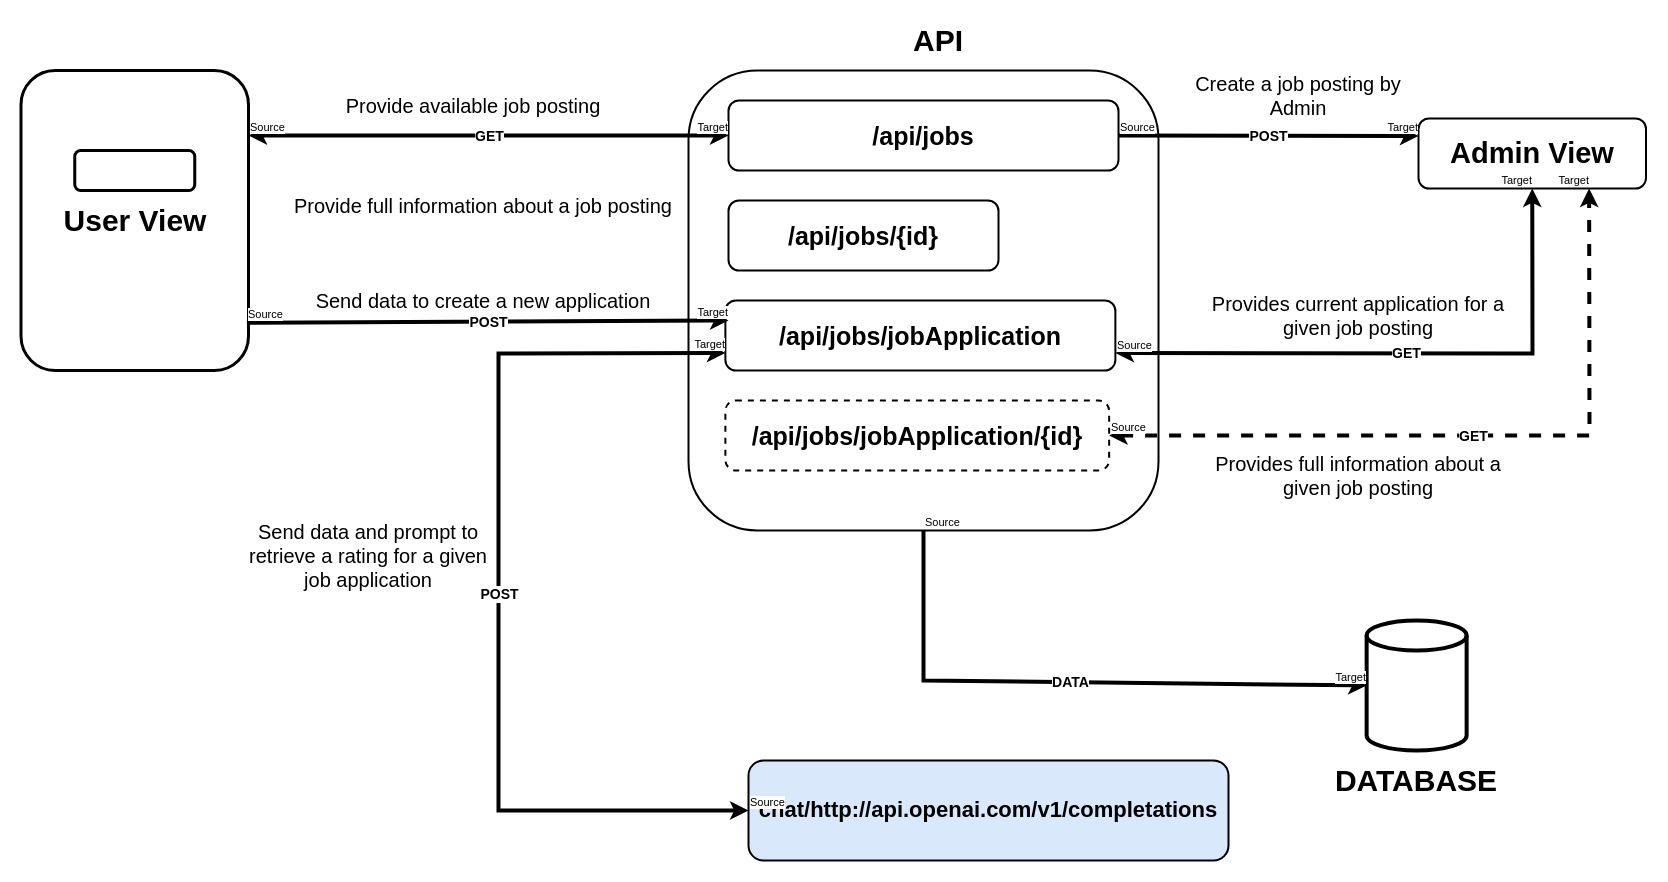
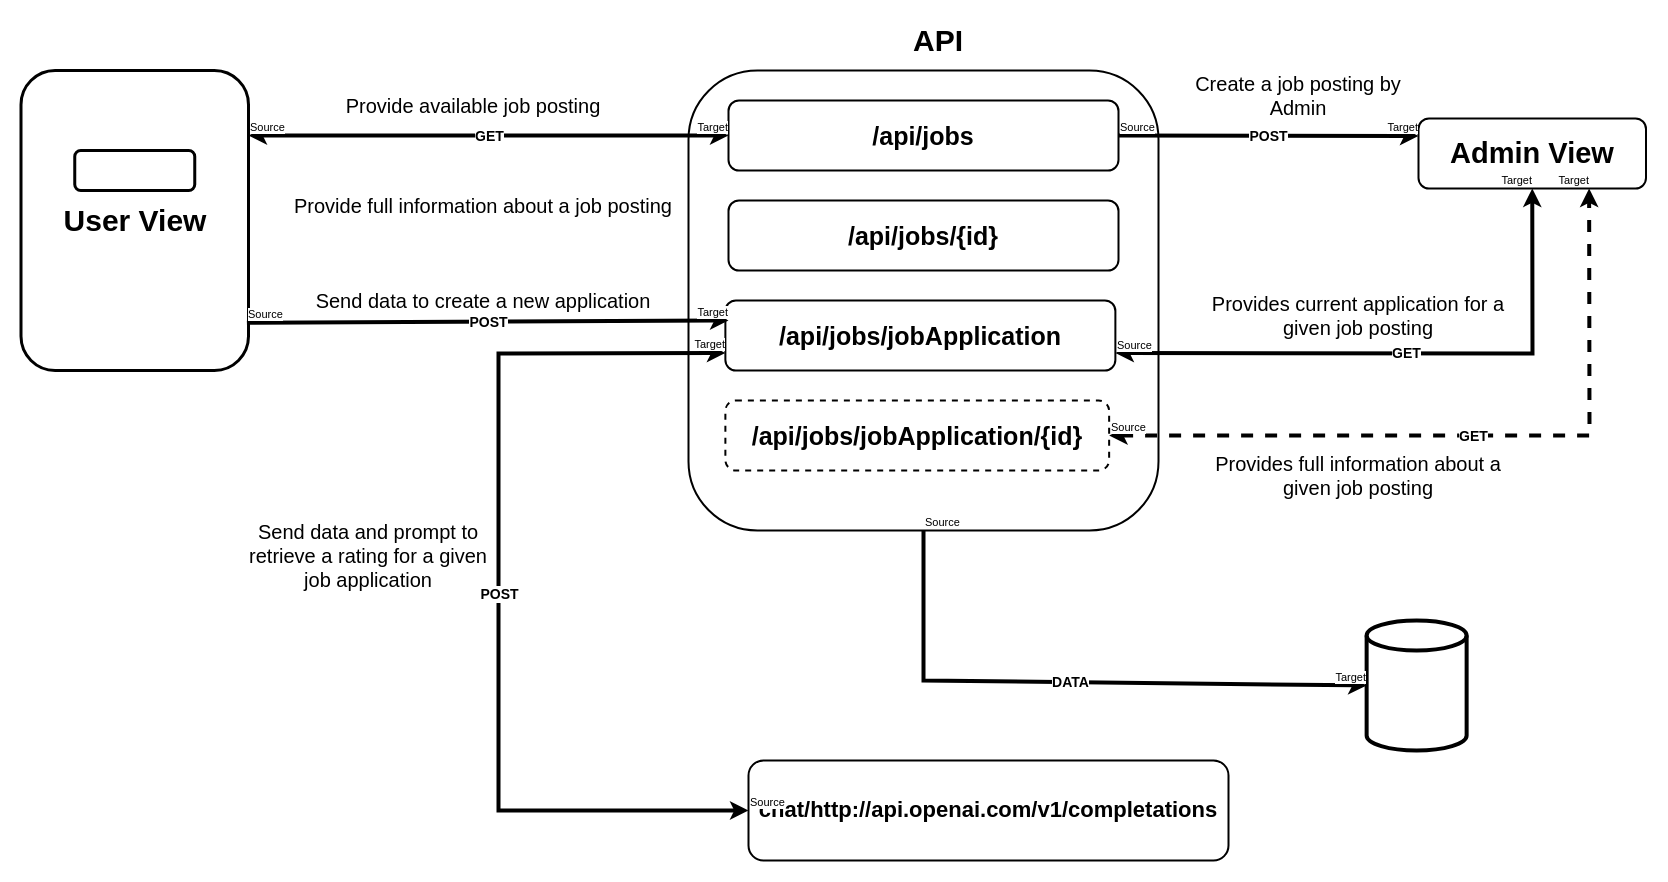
node "/api/jobs/{id}": size 270x70 -> 390x70
node "DATABASE": removed
node "chat/http://api.openai.com/v1/completations": fillcolor #dae8fc -> #ffffff
